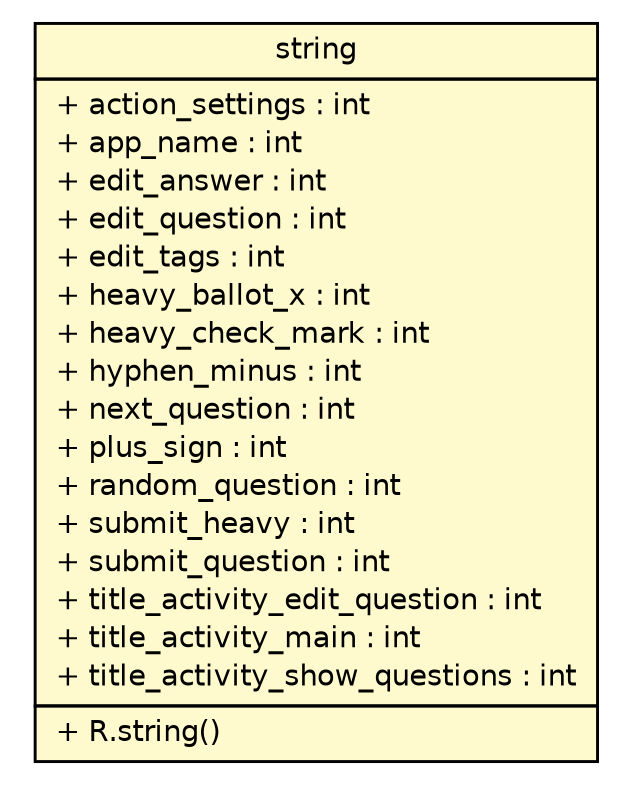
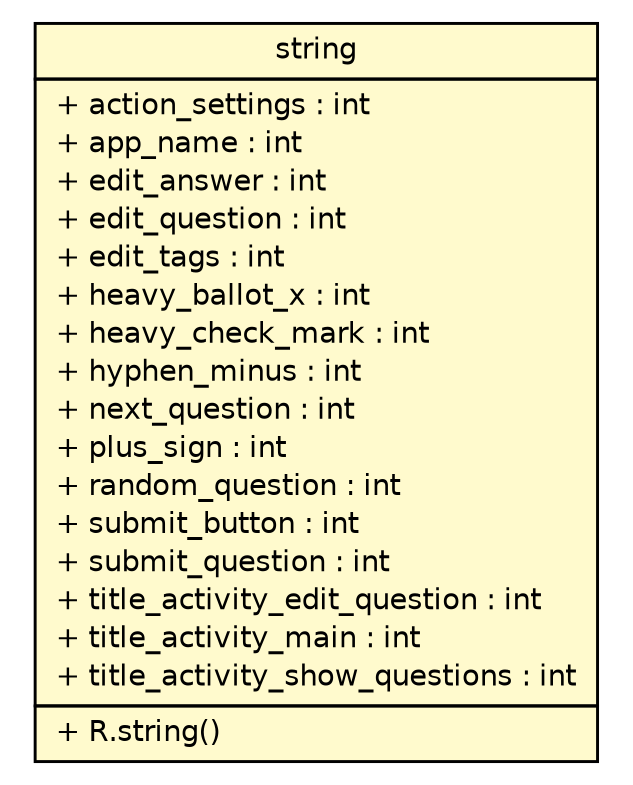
node "string": text "+ submit_heavy : int" -> "+ submit_button : int"
